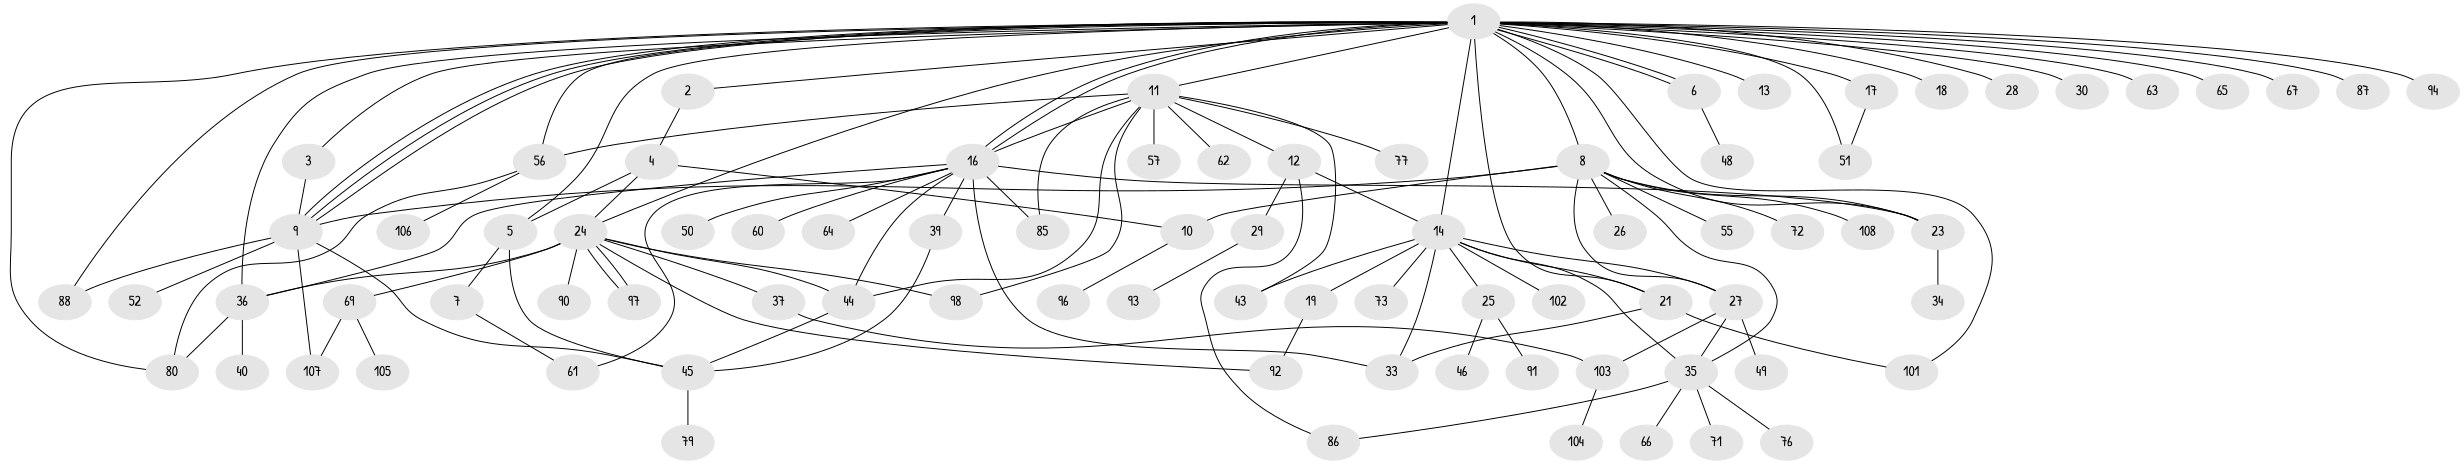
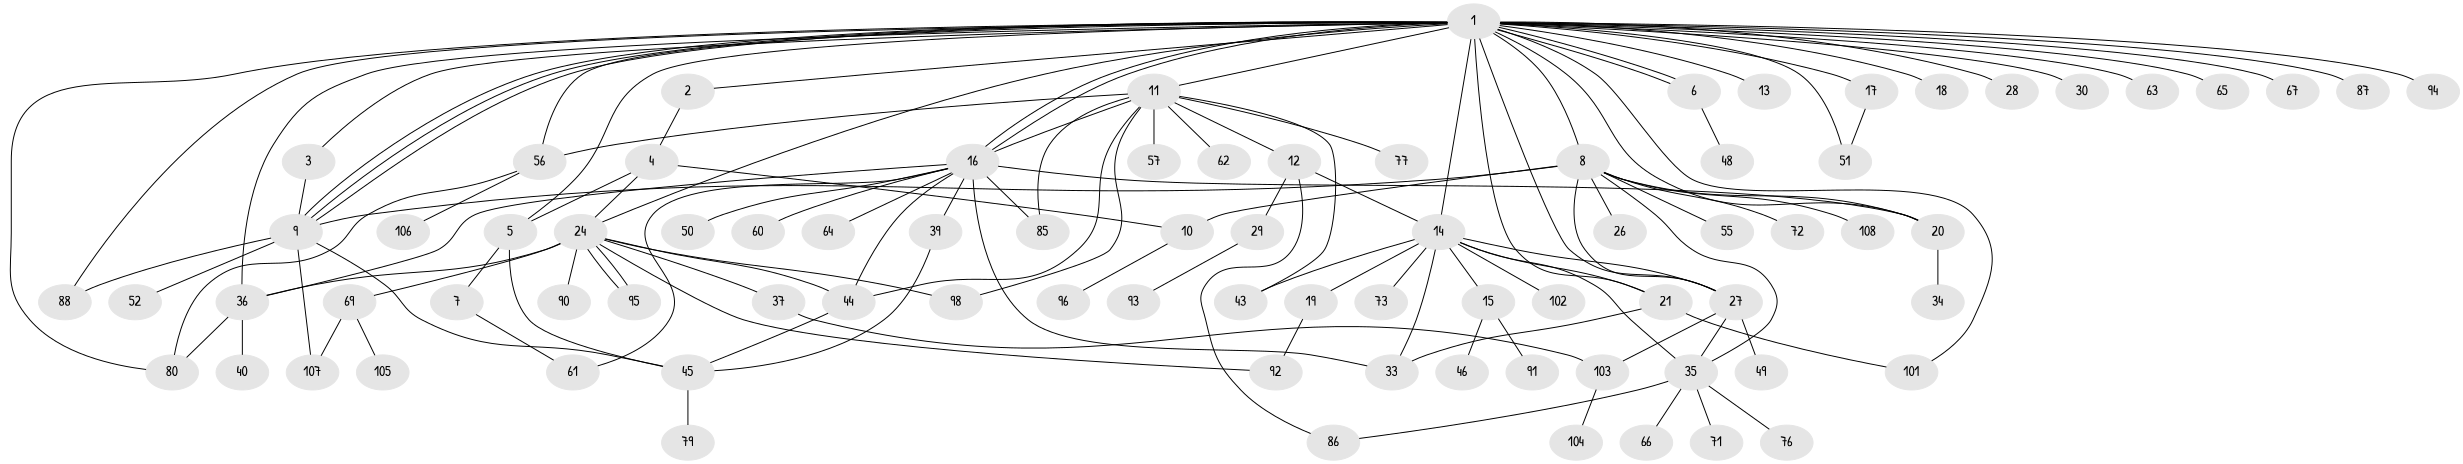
edge "1" -- "27": added
node "23": label "23" -> "20"
node "97": label "97" -> "95"
node "25": label "25" -> "15"
